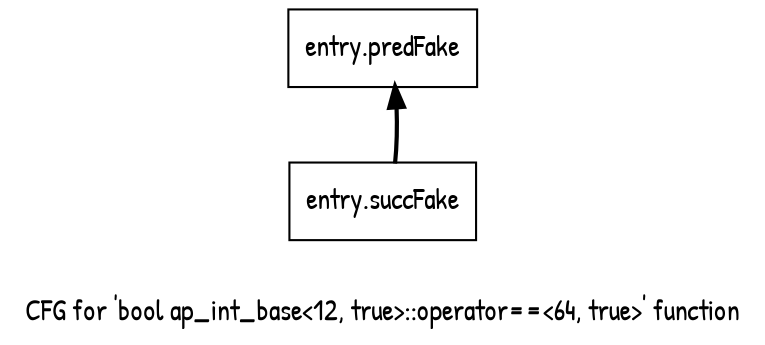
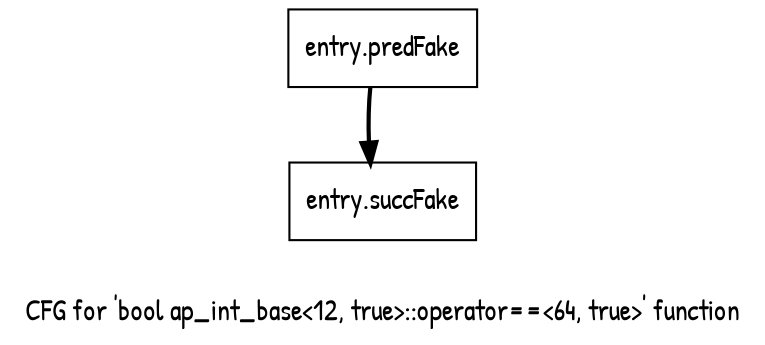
edge "entry.succFake" -> "entry.predFake": reversed
